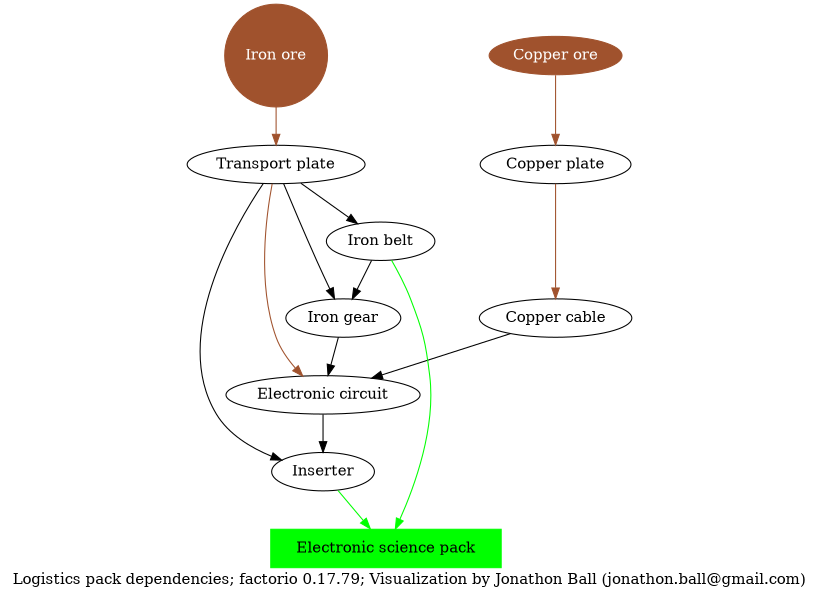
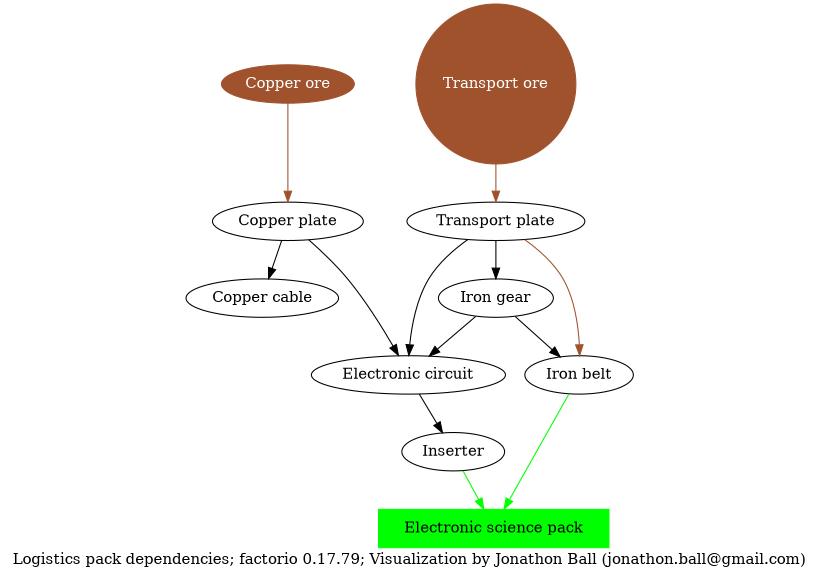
node "Iron ore": label "Iron ore" -> "Transport ore"
edge "Transport plate" -> "Iron belt": color black -> #a0522d
edge "Copper plate" -> "Copper cable": color #a0522d -> black
edge "Iron belt" -> "Iron gear": reversed
edge "Transport plate" -> "Electronic circuit": color #a0522d -> black
edge "Transport plate" -> "Inserter": removed
edge "Copper cable" -> "Electronic circuit": now "Copper plate" -> "Electronic circuit"
